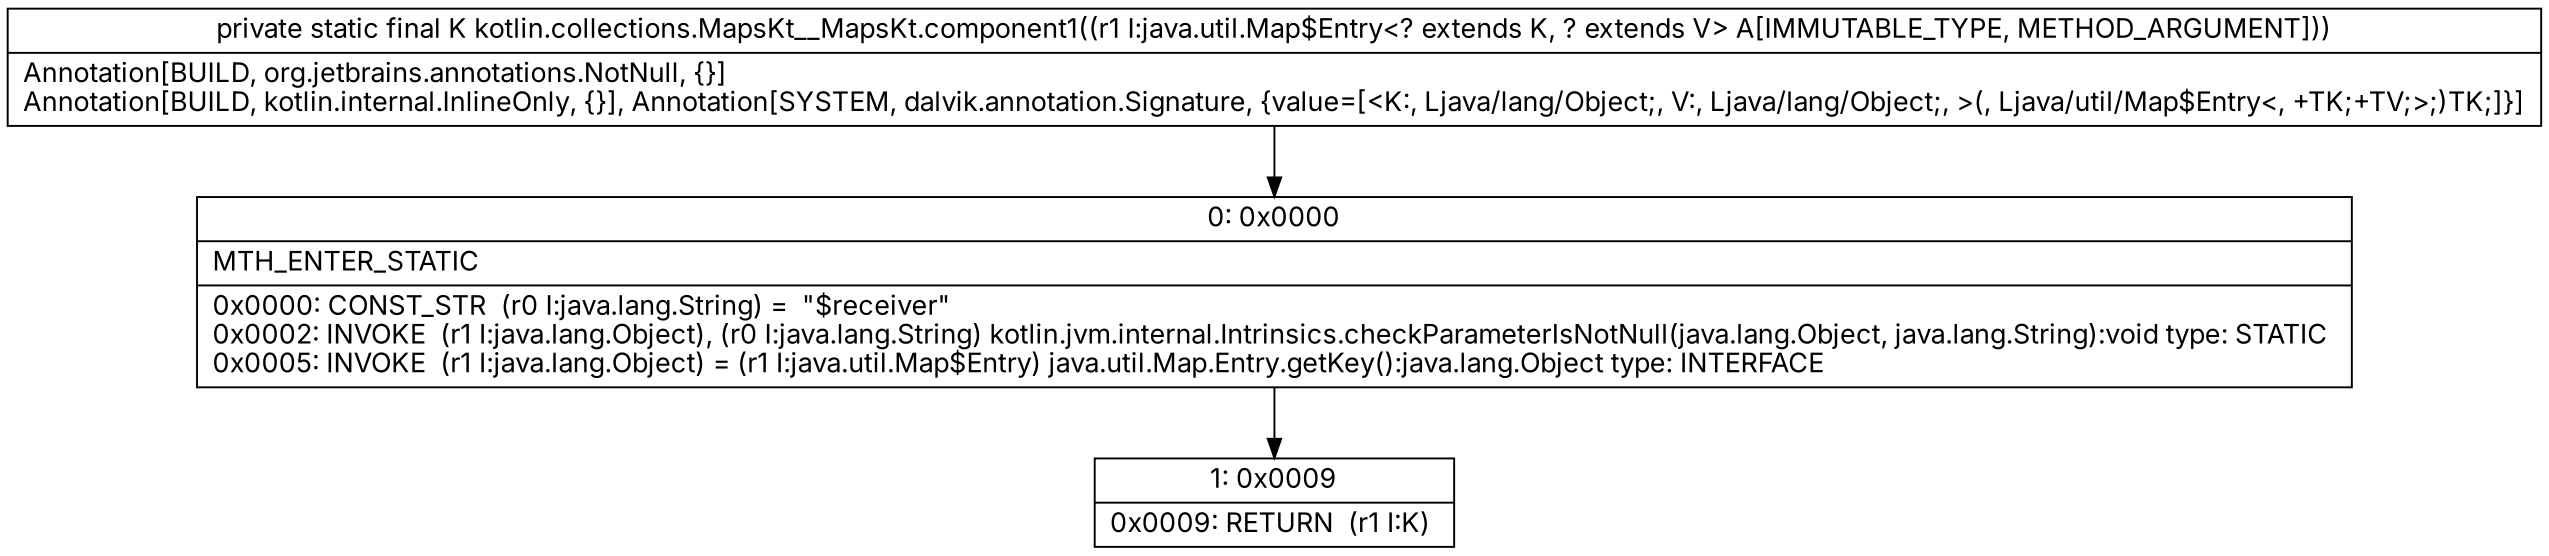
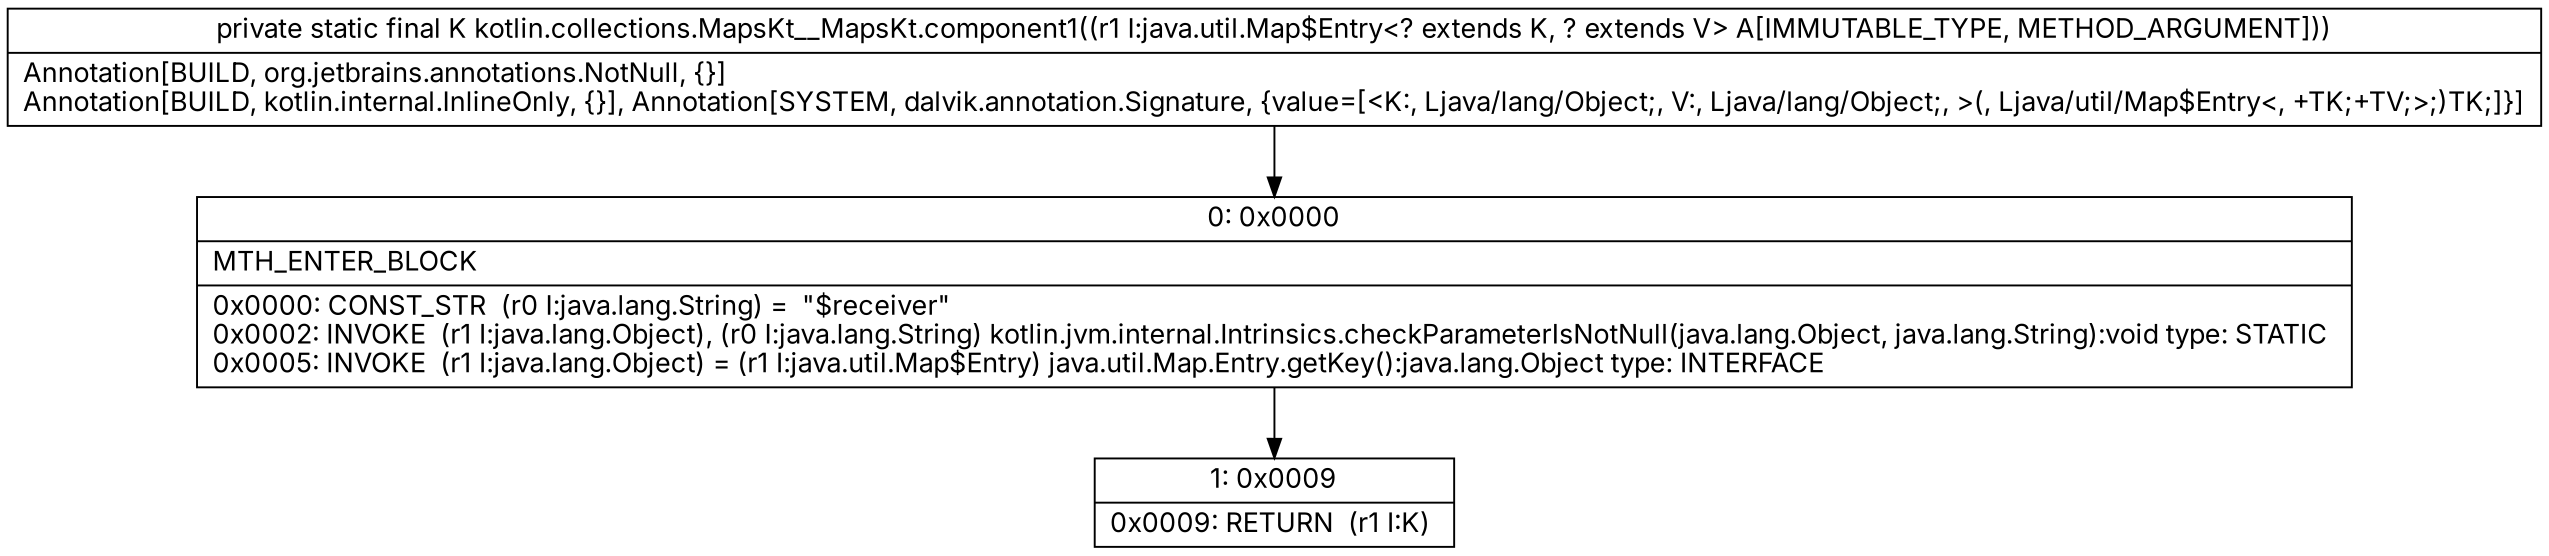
node "0: 0x0000": text "MTH_ENTER_STATIC" -> "MTH_ENTER_BLOCK"
